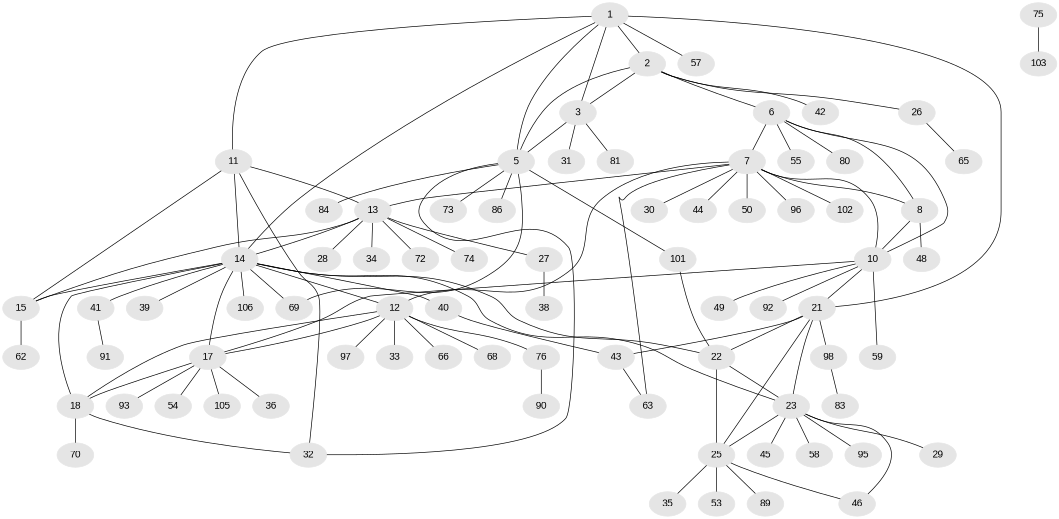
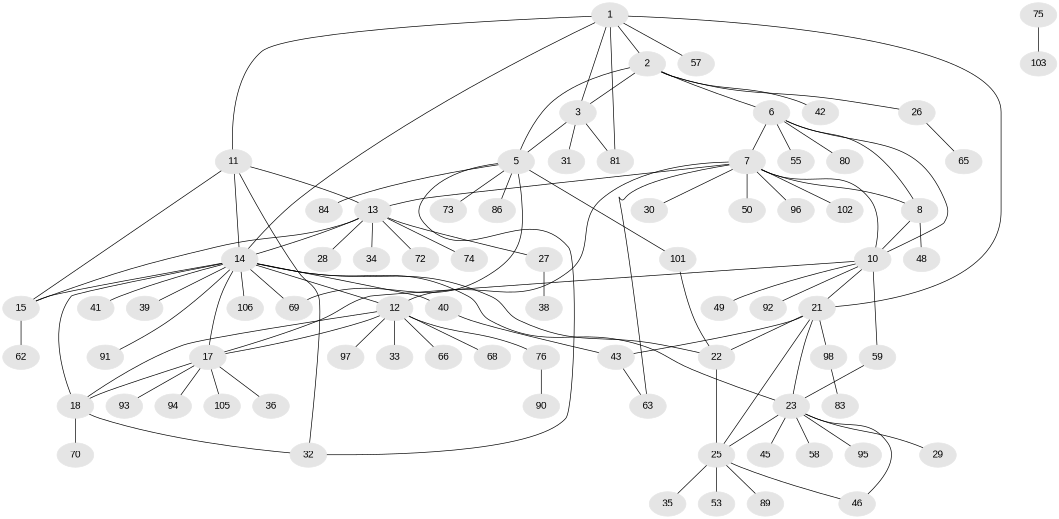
edge "1" -- "5": now "1" -- "81"
node "44": removed
edge "41" -- "91": now "14" -- "91"
edge "22" -- "23": now "59" -- "23"
node "54": label "54" -> "94"
